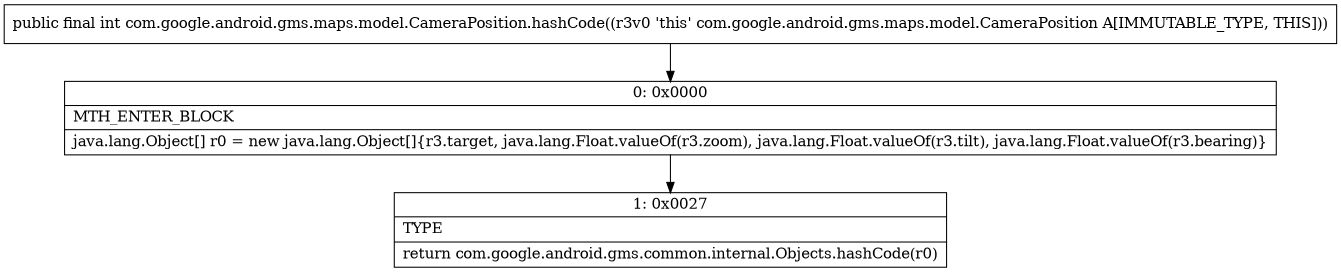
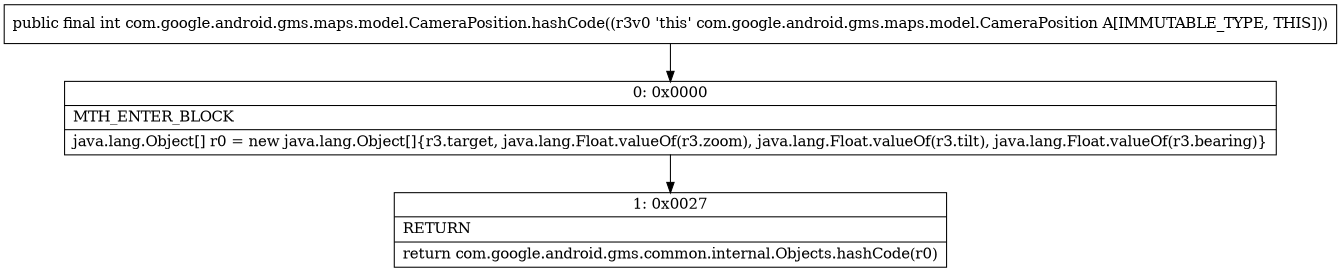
node "1: 0x0027": text "TYPE" -> "RETURN"
